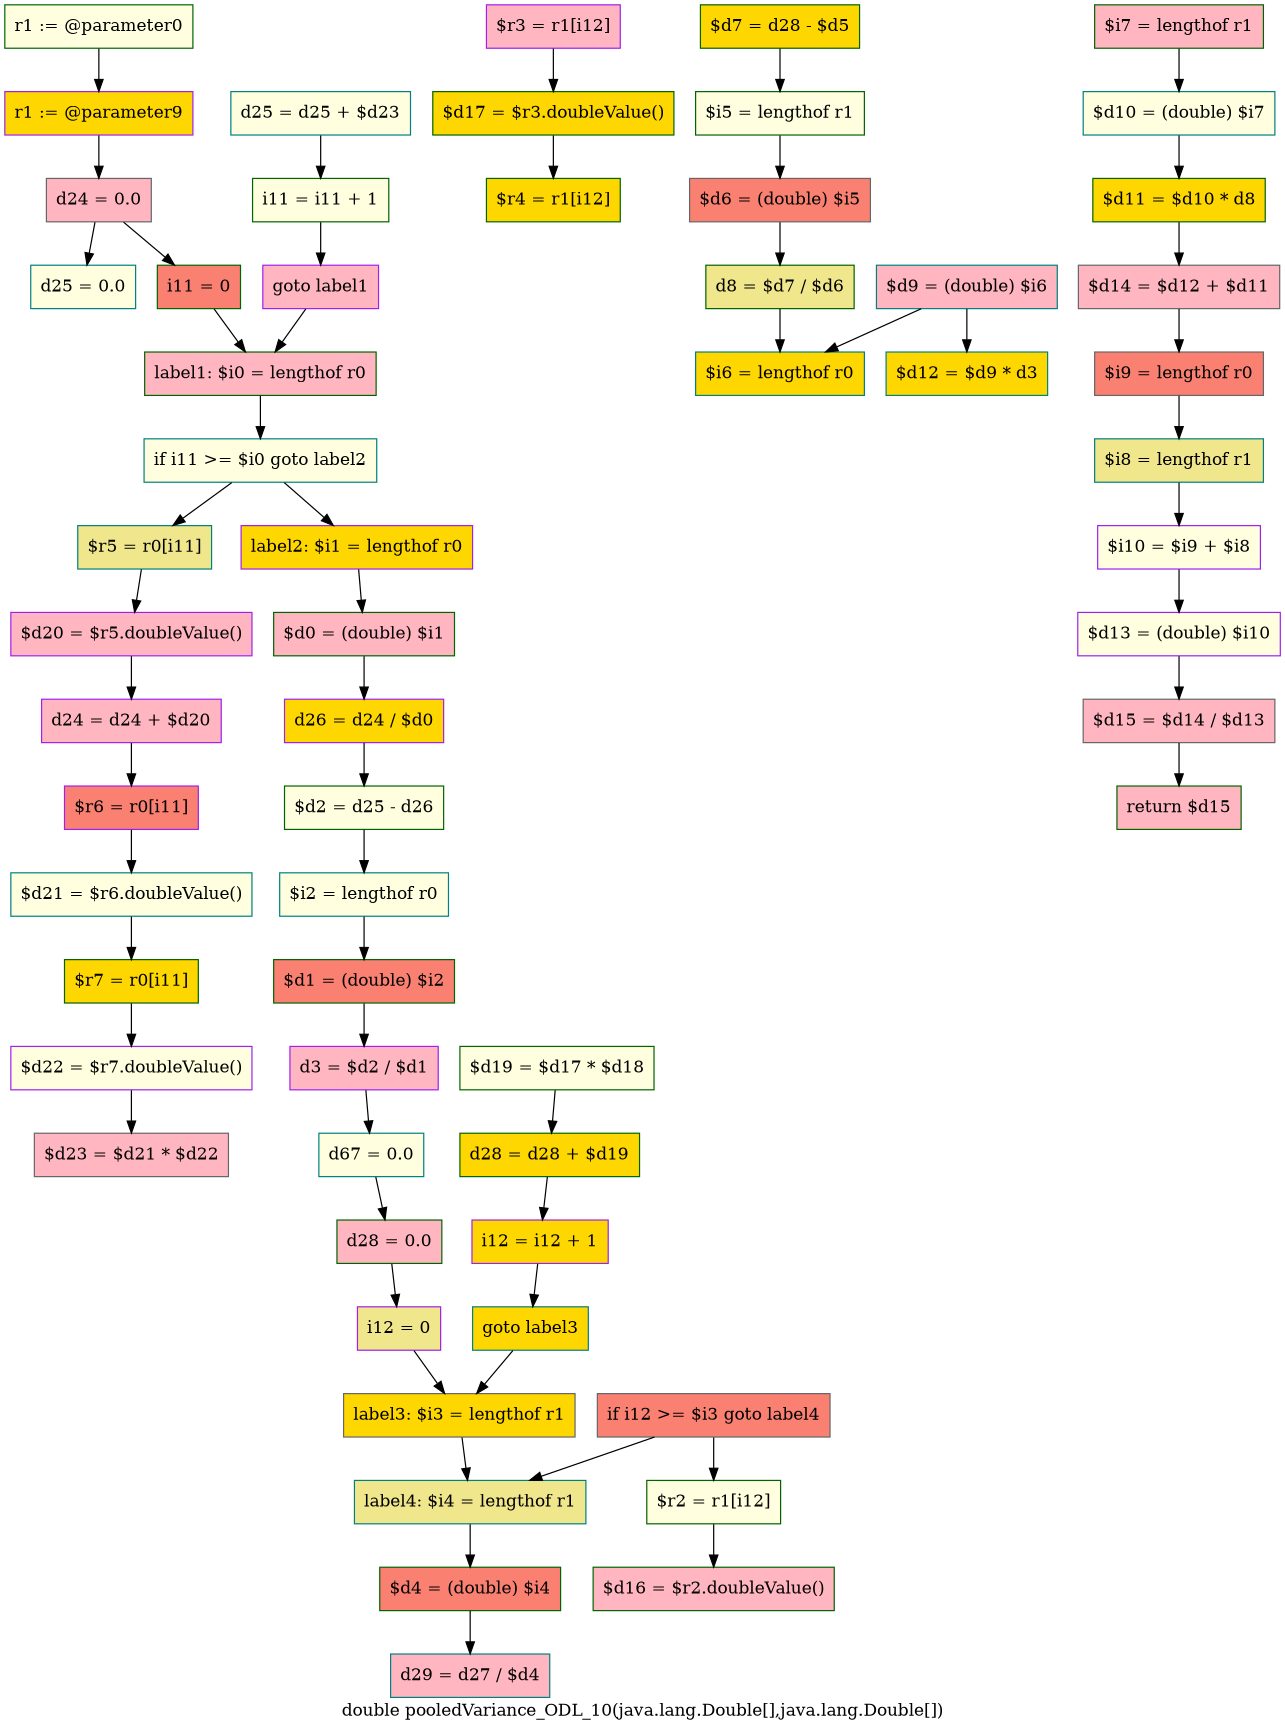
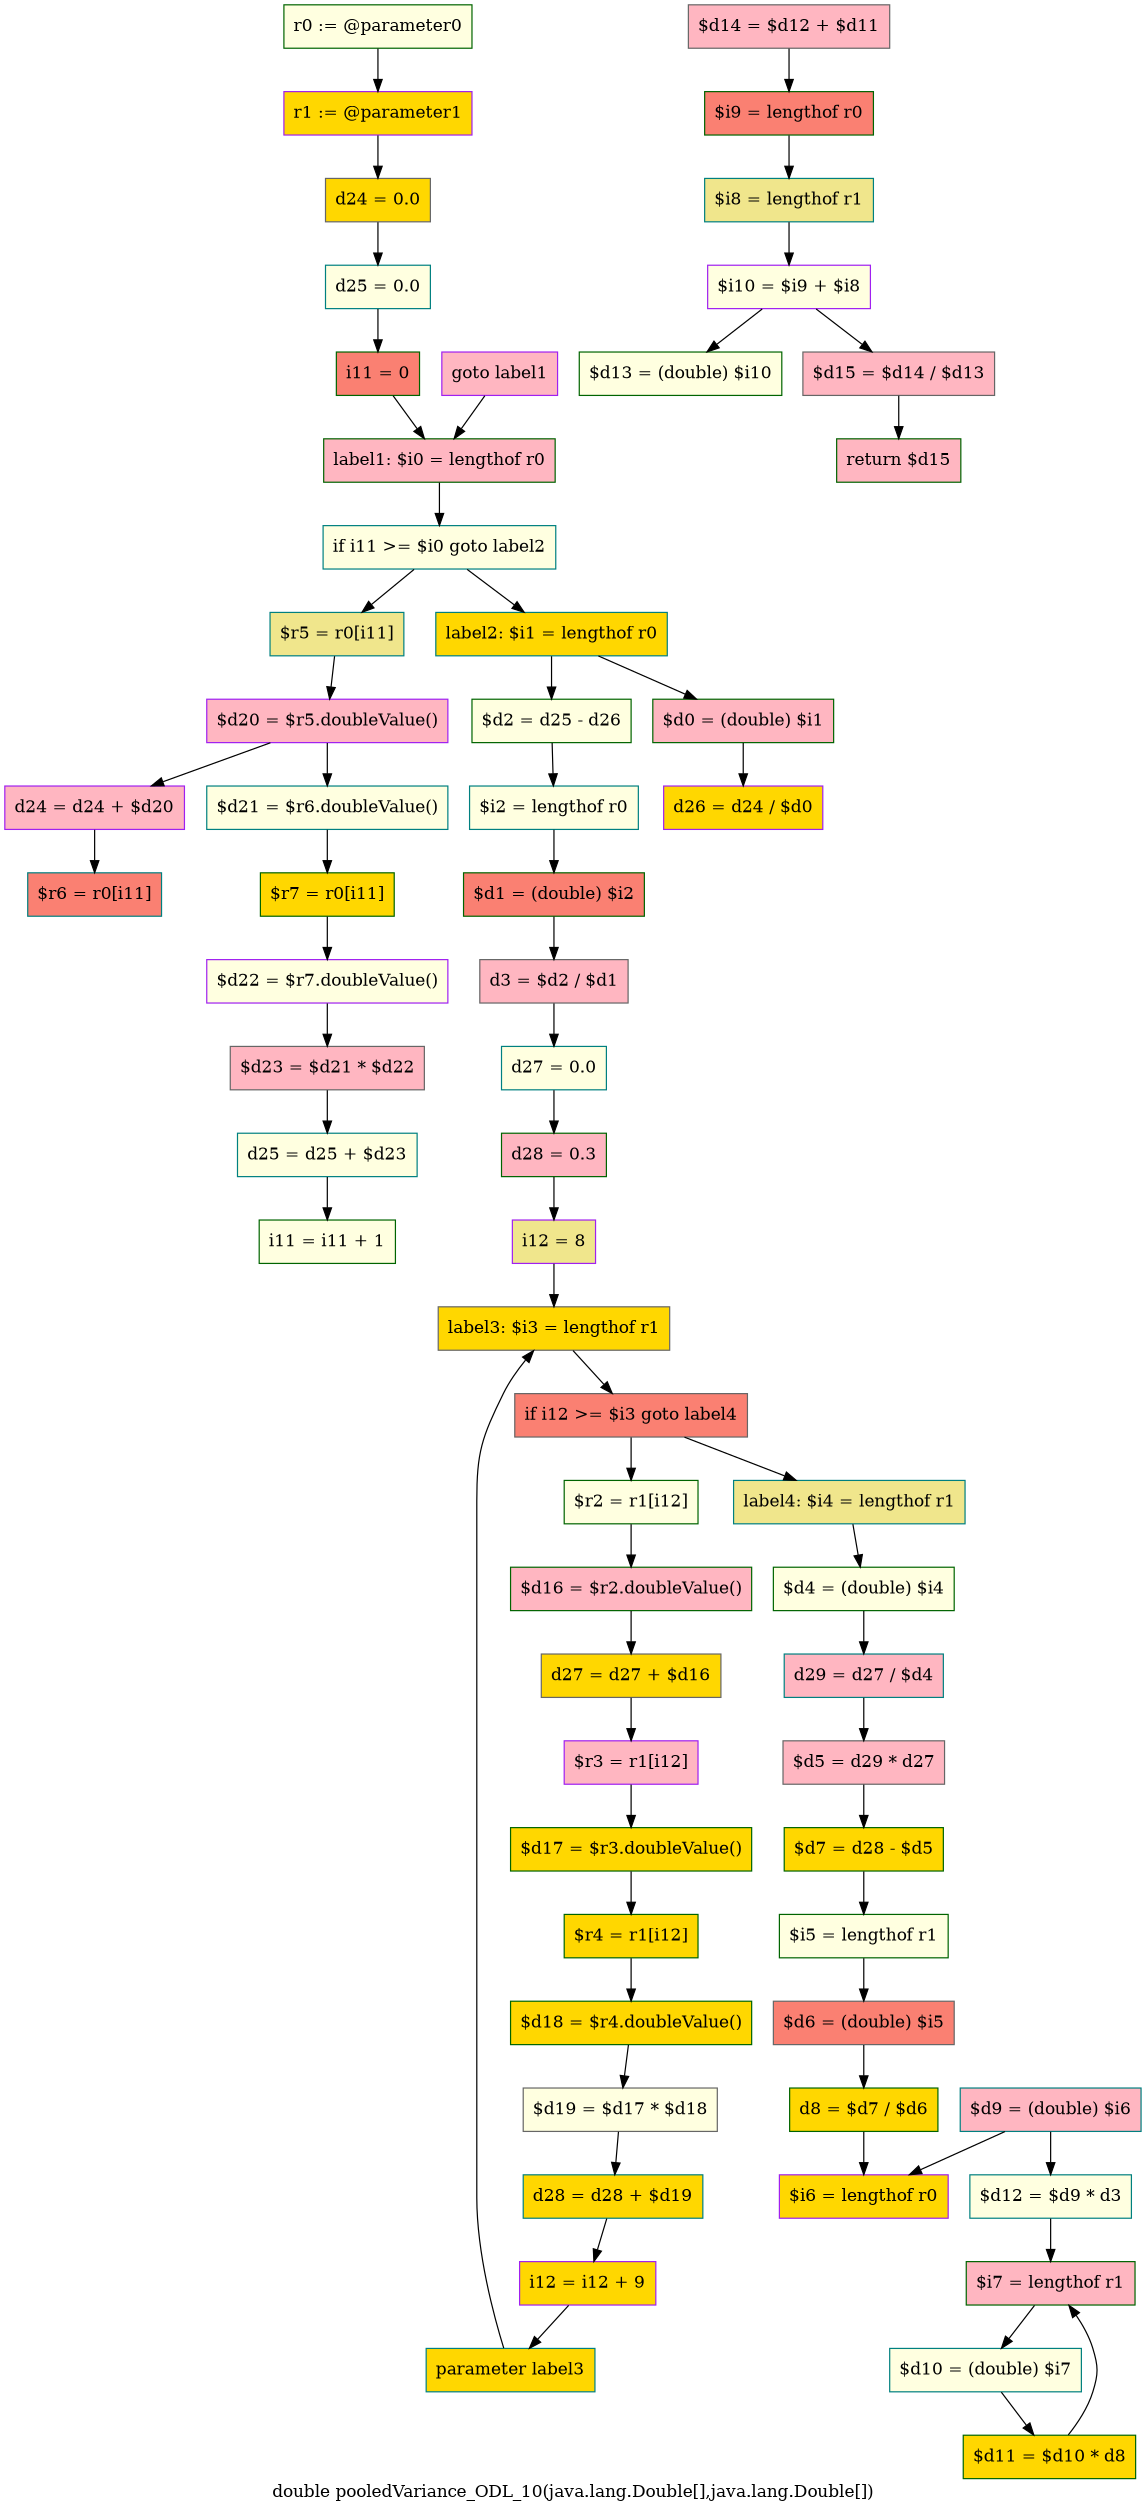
node "r1 := @parameter0": label "r1 := @parameter0" -> "r0 := @parameter0"
node "r1 := @parameter9": label "r1 := @parameter9" -> "r1 := @parameter1"
node "d24 = 0.0": fillcolor lightpink -> gold
edge "i11 = i11 + 1" -> "goto label1": removed
edge "$d11 = $d10 * d8" -> "$d14 = $d12 + $d11": now "$d11 = $d10 * d8" -> "$i7 = lengthof r1"
edge "d24 = 0.0" -> "i11 = 0": now "d25 = 0.0" -> "i11 = 0"
node "d8 = $d7 / $d6": fillcolor khaki -> gold
node "$i6 = lengthof r0": color teal -> purple
node "$d12 = $d9 * d3": fillcolor gold -> lightyellow
node "$i9 = lengthof r0": color gray40 -> darkgreen
node "label2: $i1 = lengthof r0": color purple -> teal
node "$d13 = (double) $i10": color purple -> darkgreen
edge "$d13 = (double) $i10" -> "$d15 = $d14 / $d13": now "$i10 = $i9 + $i8" -> "$d15 = $d14 / $d13"
edge "d26 = d24 / $d0" -> "$d2 = d25 - d26": now "label2: $i1 = lengthof r0" -> "$d2 = d25 - d26"
node "$r6 = r0[i11]": color purple -> teal
edge "$r6 = r0[i11]" -> "$d21 = $r6.doubleValue()": now "$d20 = $r5.doubleValue()" -> "$d21 = $r6.doubleValue()"
node "d3 = $d2 / $d1": color purple -> gray40
node "$d19 = $d17 * $d18": color darkgreen -> gray40
edge "$d23 = $d21 * $d22" -> "d25 = d25 + $d23": added
node "d67 = 0.0": label "d67 = 0.0" -> "d27 = 0.0"
node "d28 = d28 + $d19": color darkgreen -> teal
node "d28 = 0.0": label "d28 = 0.0" -> "d28 = 0.3"
node "i12 = i12 + 1": label "i12 = i12 + 1" -> "i12 = i12 + 9"
node "i12 = 0": label "i12 = 0" -> "i12 = 8"
node "goto label3": label "goto label3" -> "parameter label3"
edge "label3: $i3 = lengthof r1" -> "label4: $i4 = lengthof r1": now "label3: $i3 = lengthof r1" -> "if i12 >= $i3 goto label4"
node "$d4 = (double) $i4": fillcolor salmon -> lightyellow
node "d27 = d27 + $d16": added
node "$d5 = d29 * d27": added
node "$d18 = $r4.doubleValue()": added
edge "$d12 = $d9 * d3" -> "$i7 = lengthof r1": added
